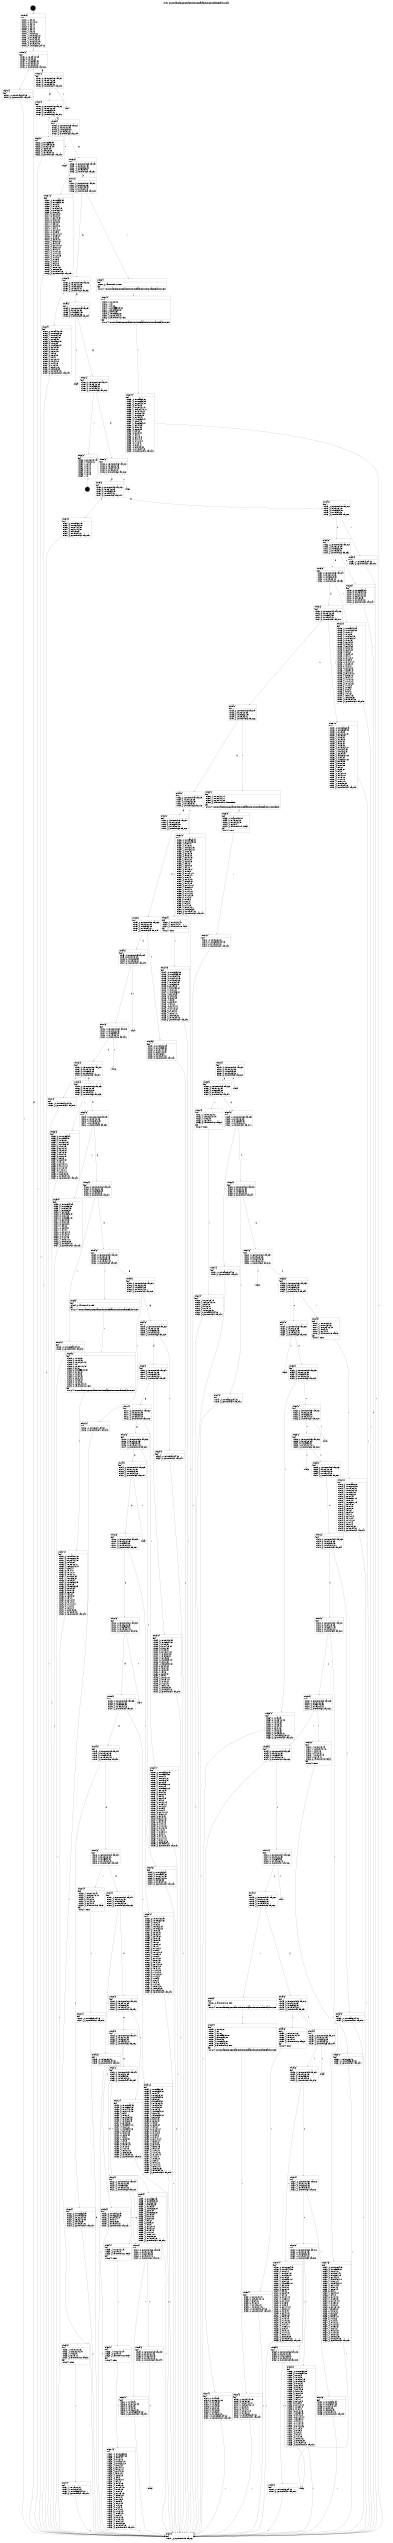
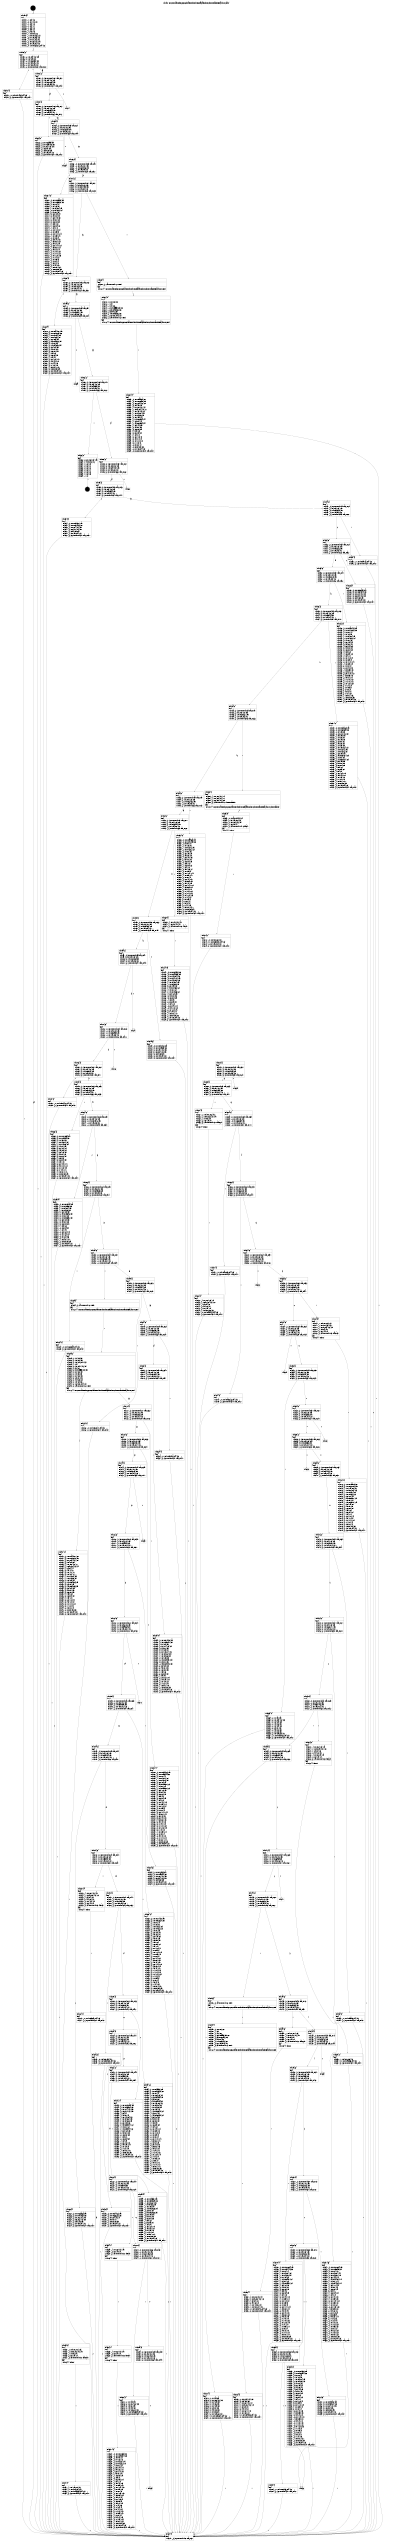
edge "0x4020f6 [28]" -> "0x402112 [28]": now "0x4028de [52]" -> "0x402112 [28]"
